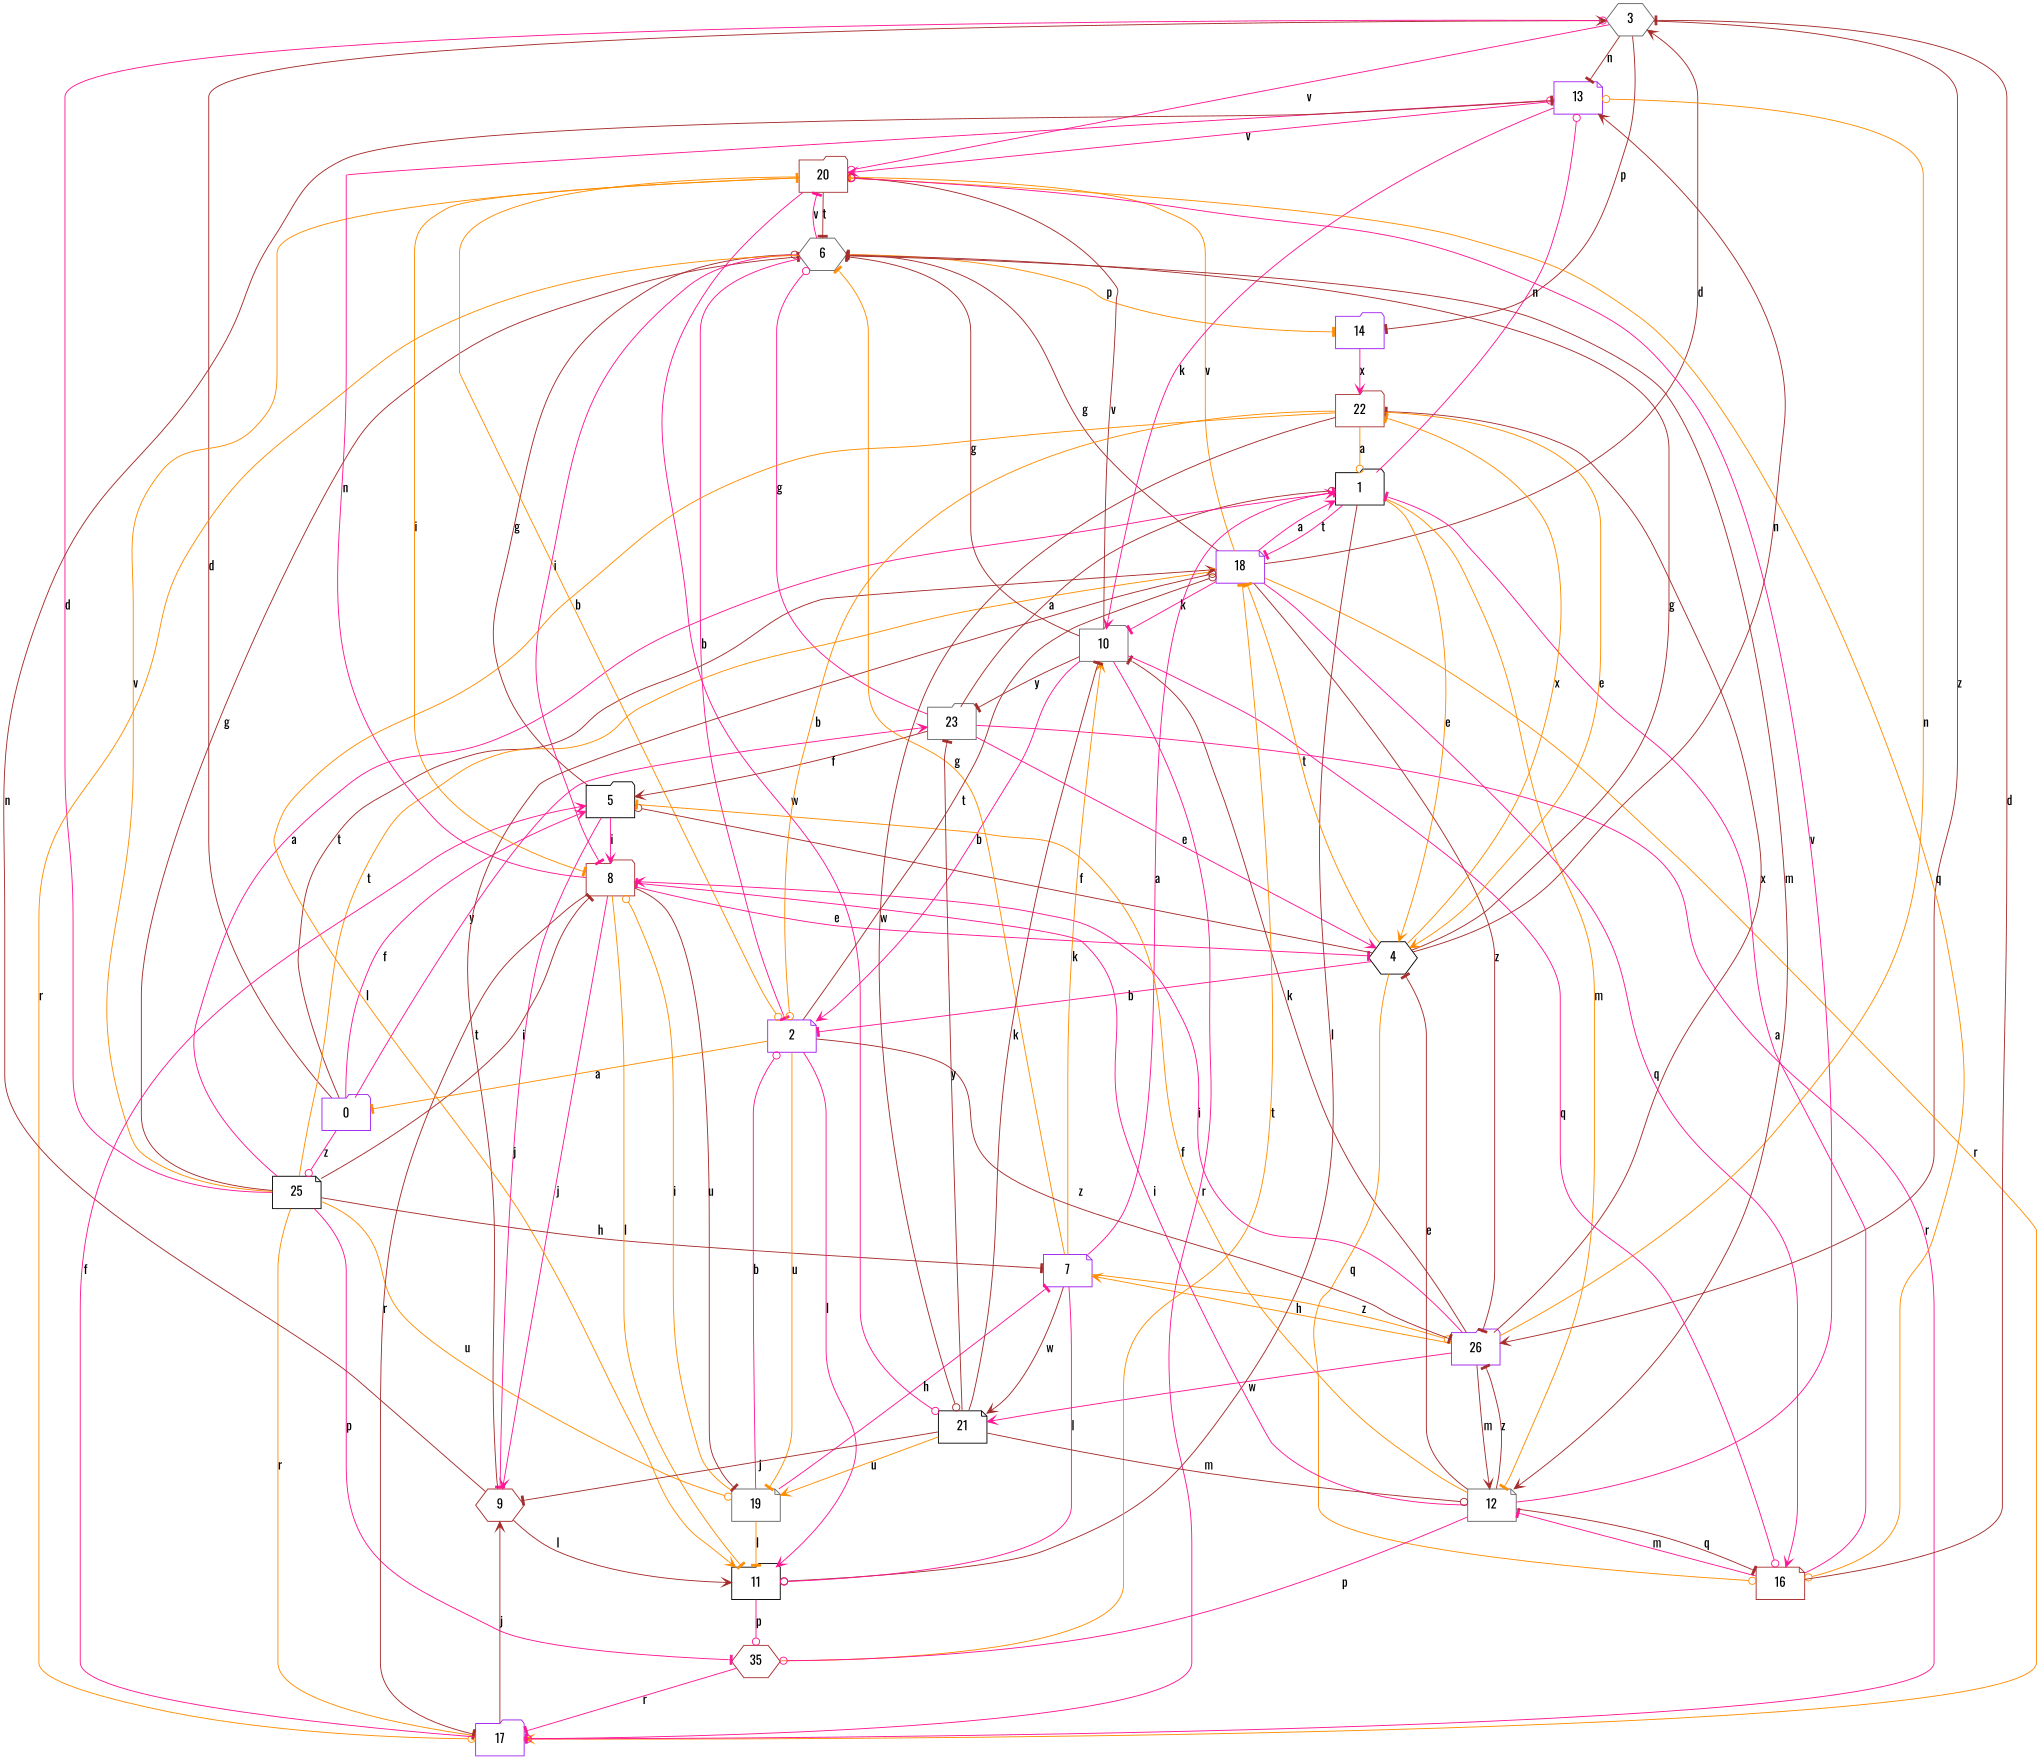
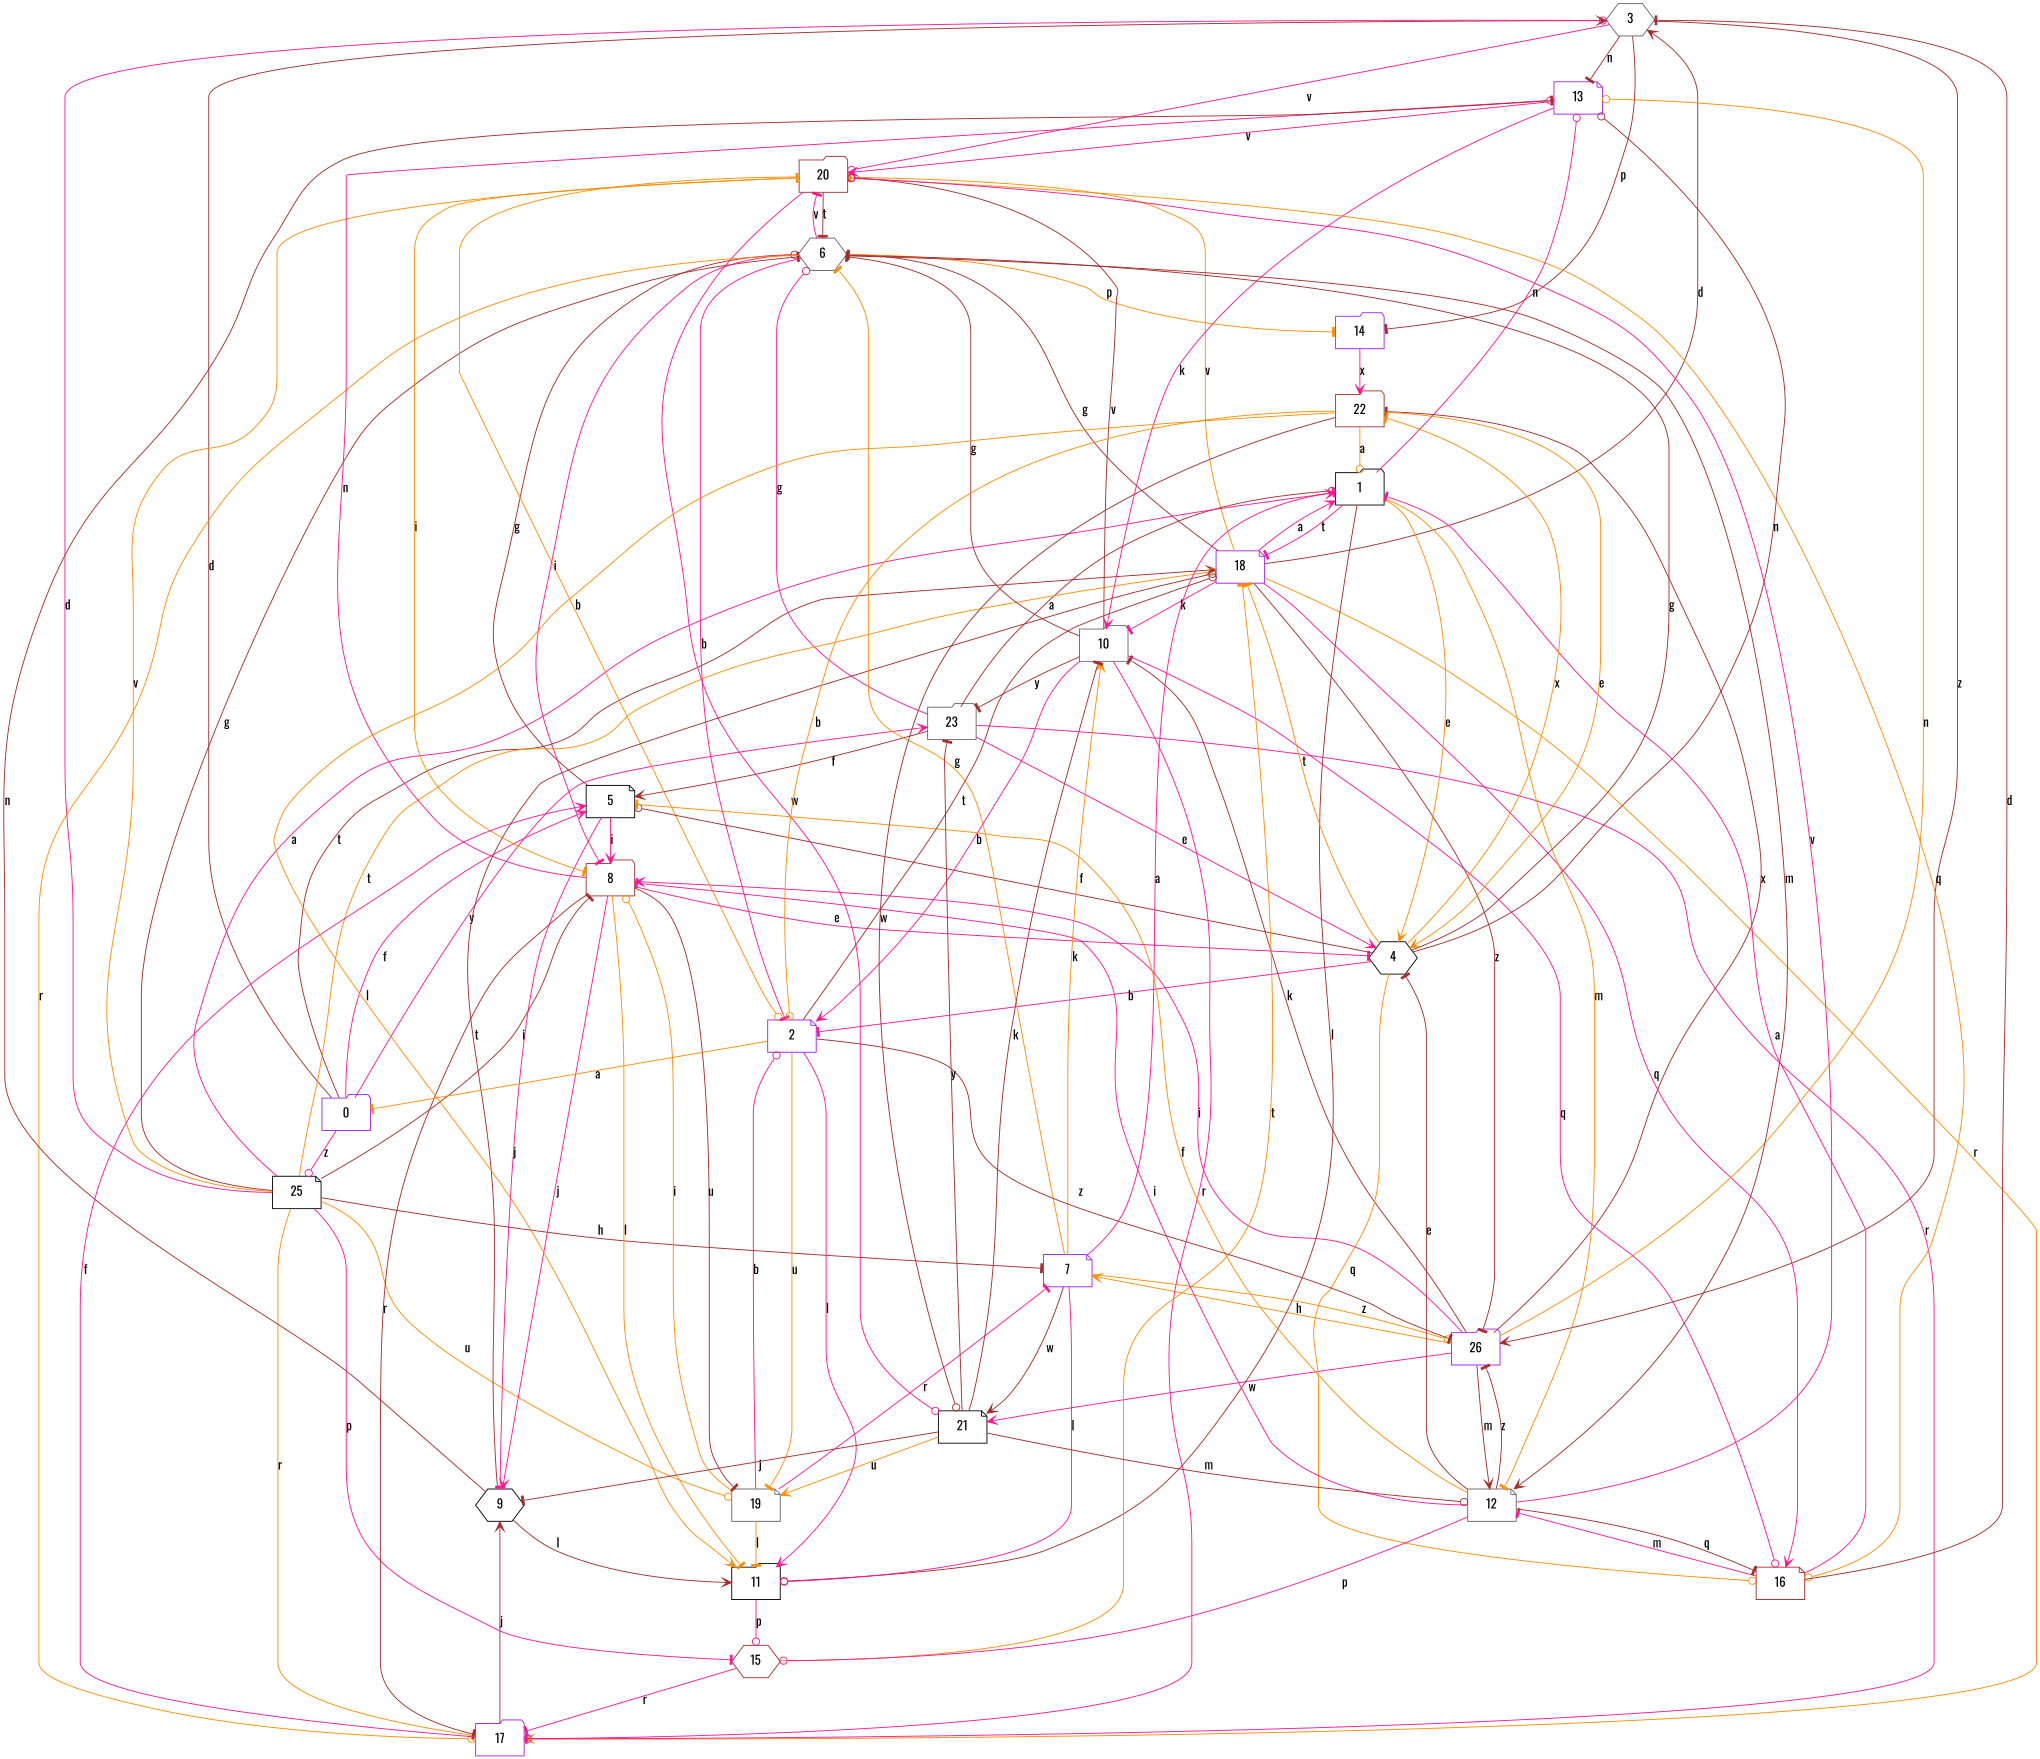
edge "4" -> "13": arrowhead vee -> odot
node "5": shape folder -> note
edge "19" -> "7": label "h" -> "r"
node "9": color brown -> black
node "35": label "35" -> "15"
